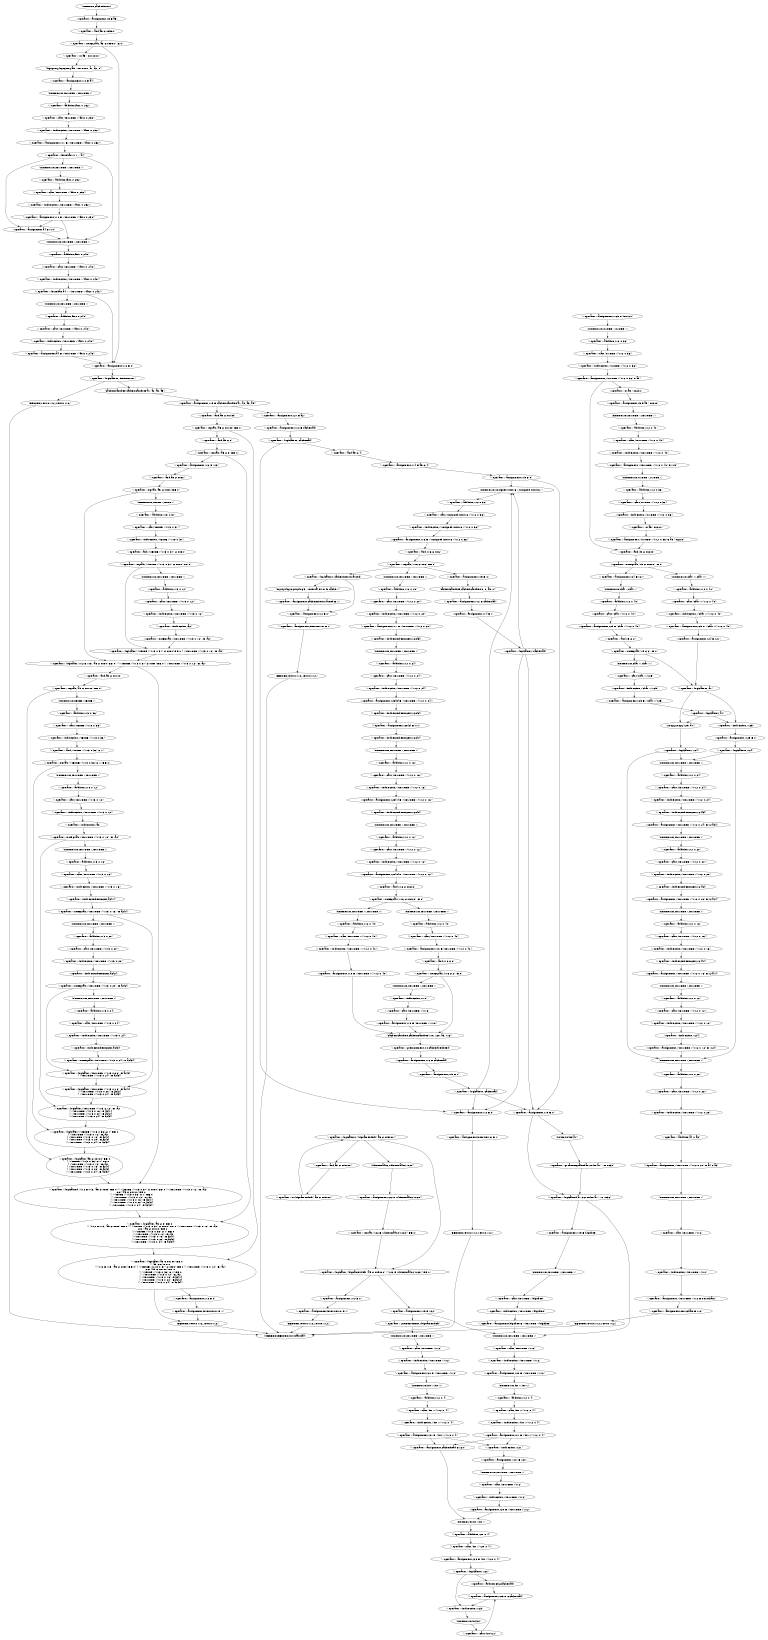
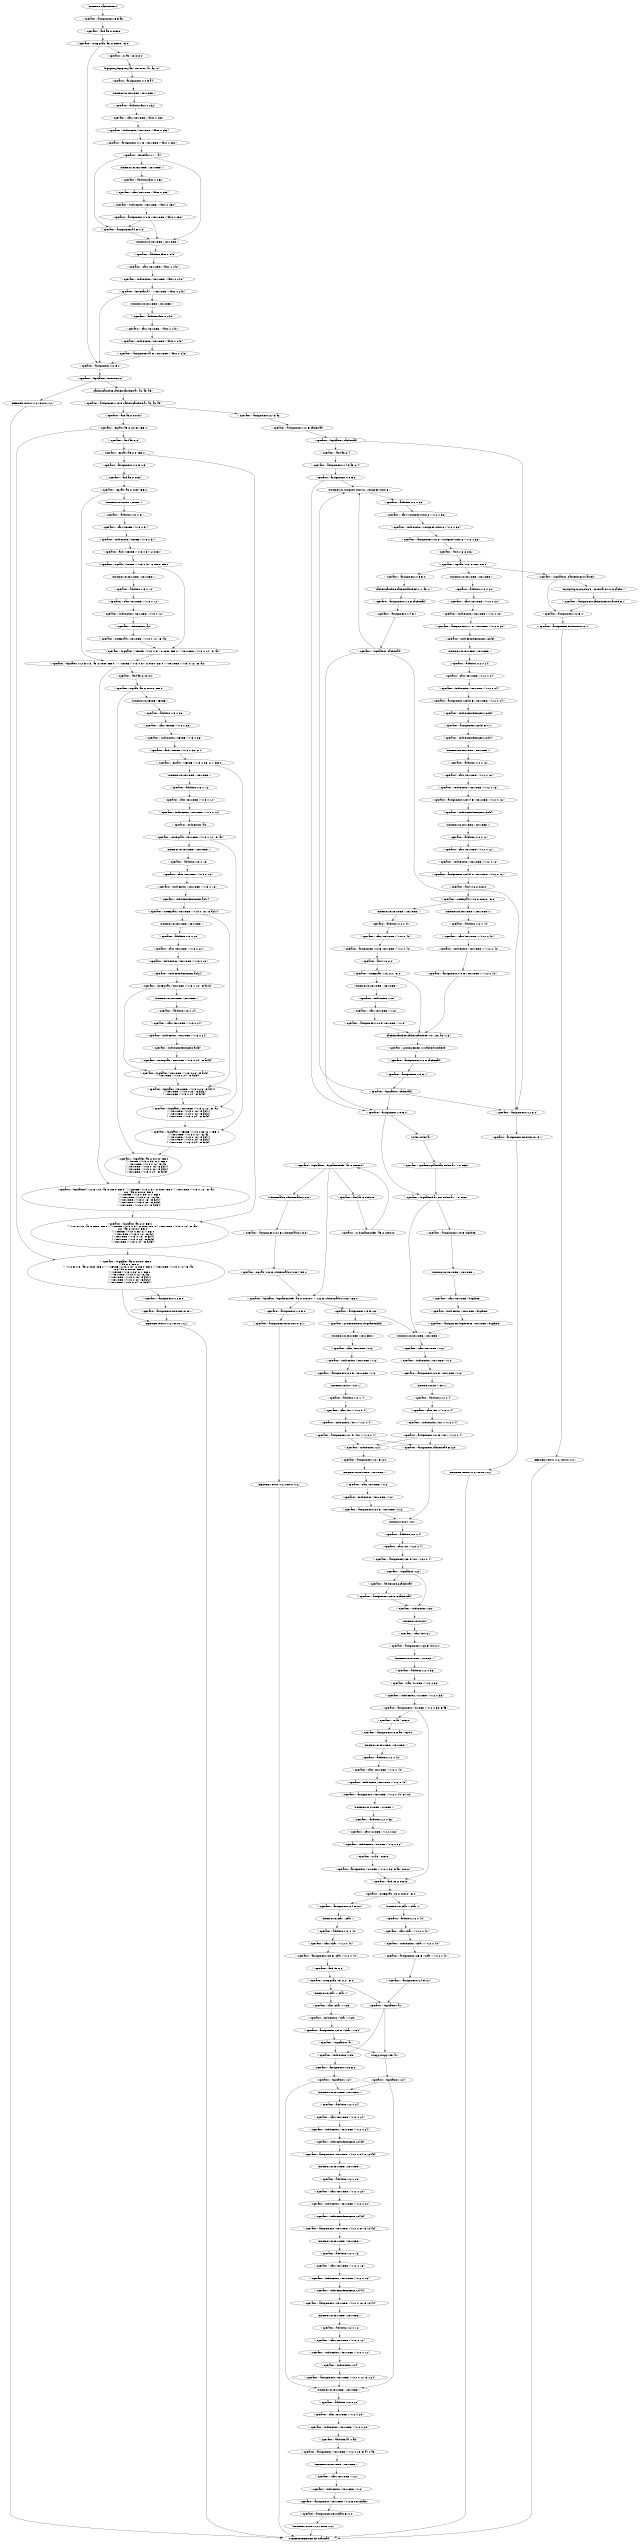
edge "(<operator>.cast,(int)v21)" -> "(<operator>.assignment,v23 = &cache_tail)": now "(<operator>.cast,(int)v21)" -> "(<operator>.assignment,*v23 = (int)v21)"
